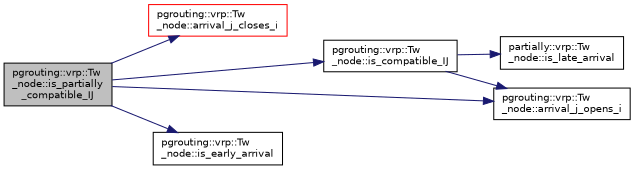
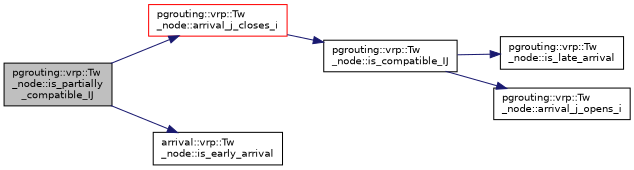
node "partially::vrp::Tw _node::is_late_arrival": label "partially::vrp::Tw _node::is_late_arrival" -> "pgrouting::vrp::Tw _node::is_late_arrival"
edge "pgrouting::vrp::Tw _node::is_partially _compatible_IJ" -> "pgrouting::vrp::Tw _node::is_compatible_IJ": now "pgrouting::vrp::Tw _node::arrival_j_closes_i" -> "pgrouting::vrp::Tw _node::is_compatible_IJ"
edge "pgrouting::vrp::Tw _node::is_partially _compatible_IJ" -> "pgrouting::vrp::Tw _node::arrival_j_opens_i": removed
node "pgrouting::vrp::Tw _node::is_early_arrival": label "pgrouting::vrp::Tw _node::is_early_arrival" -> "arrival::vrp::Tw _node::is_early_arrival"
